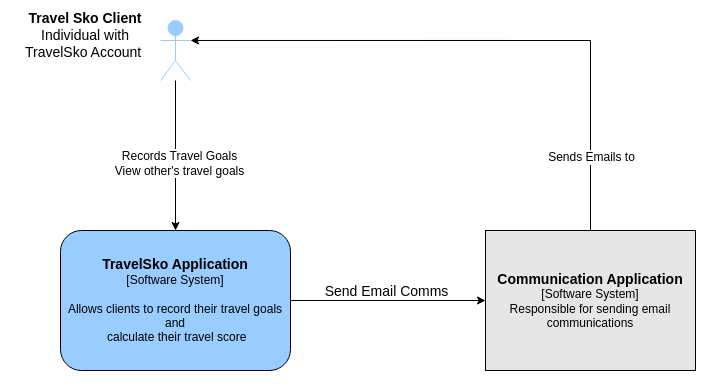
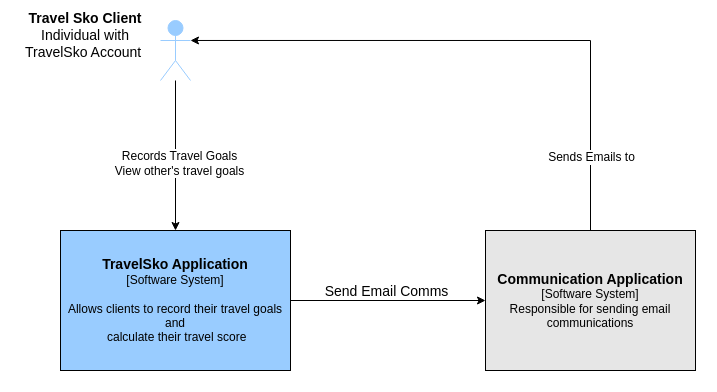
node "TravelSko Application [Software System] Allows clients to record their travel goals and calculate their travel score": shape rounded rectangle -> rectangle
